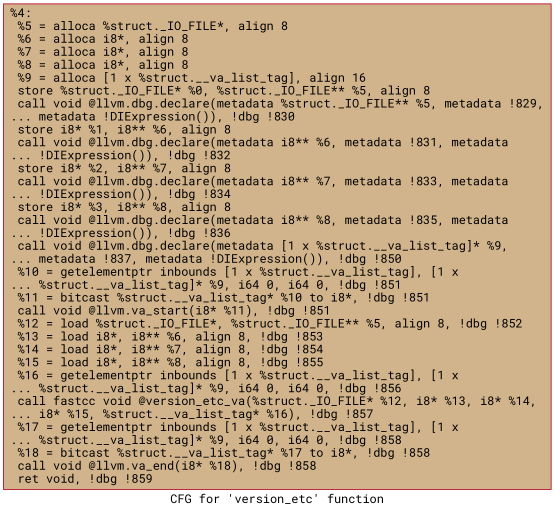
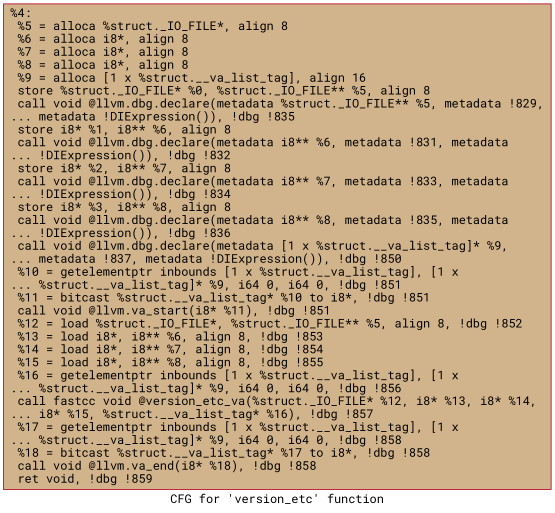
node "%4:": text "... metadata !DIExpression()), !dbg !830" -> "... metadata !DIExpression()), !dbg !835"
